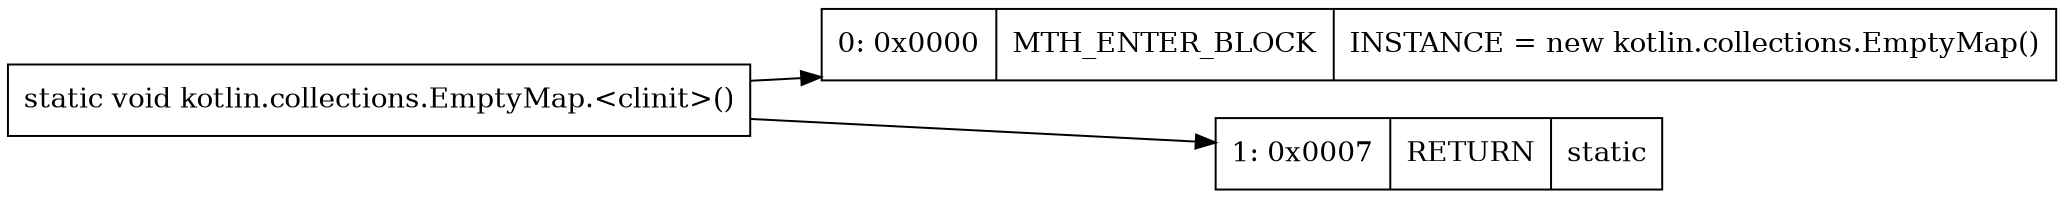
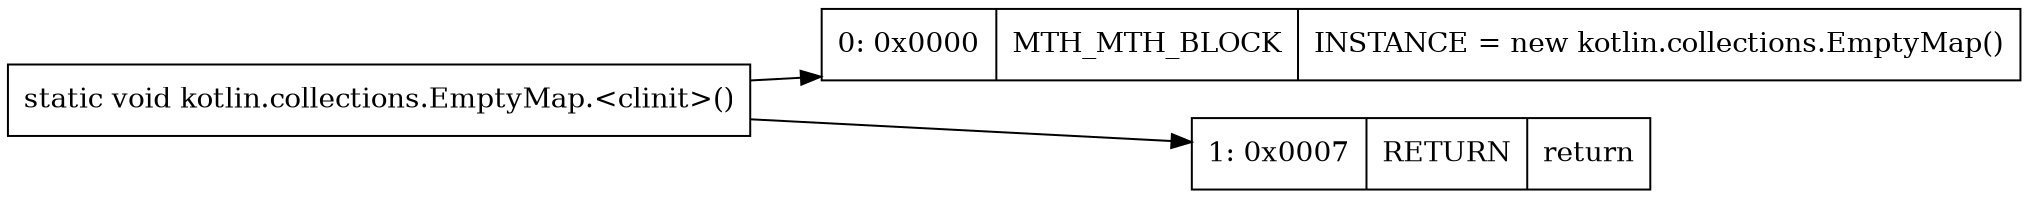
node "0: 0x0000": text "MTH_ENTER_BLOCK" -> "MTH_MTH_BLOCK"
node "1: 0x0007": text "static" -> "return"
